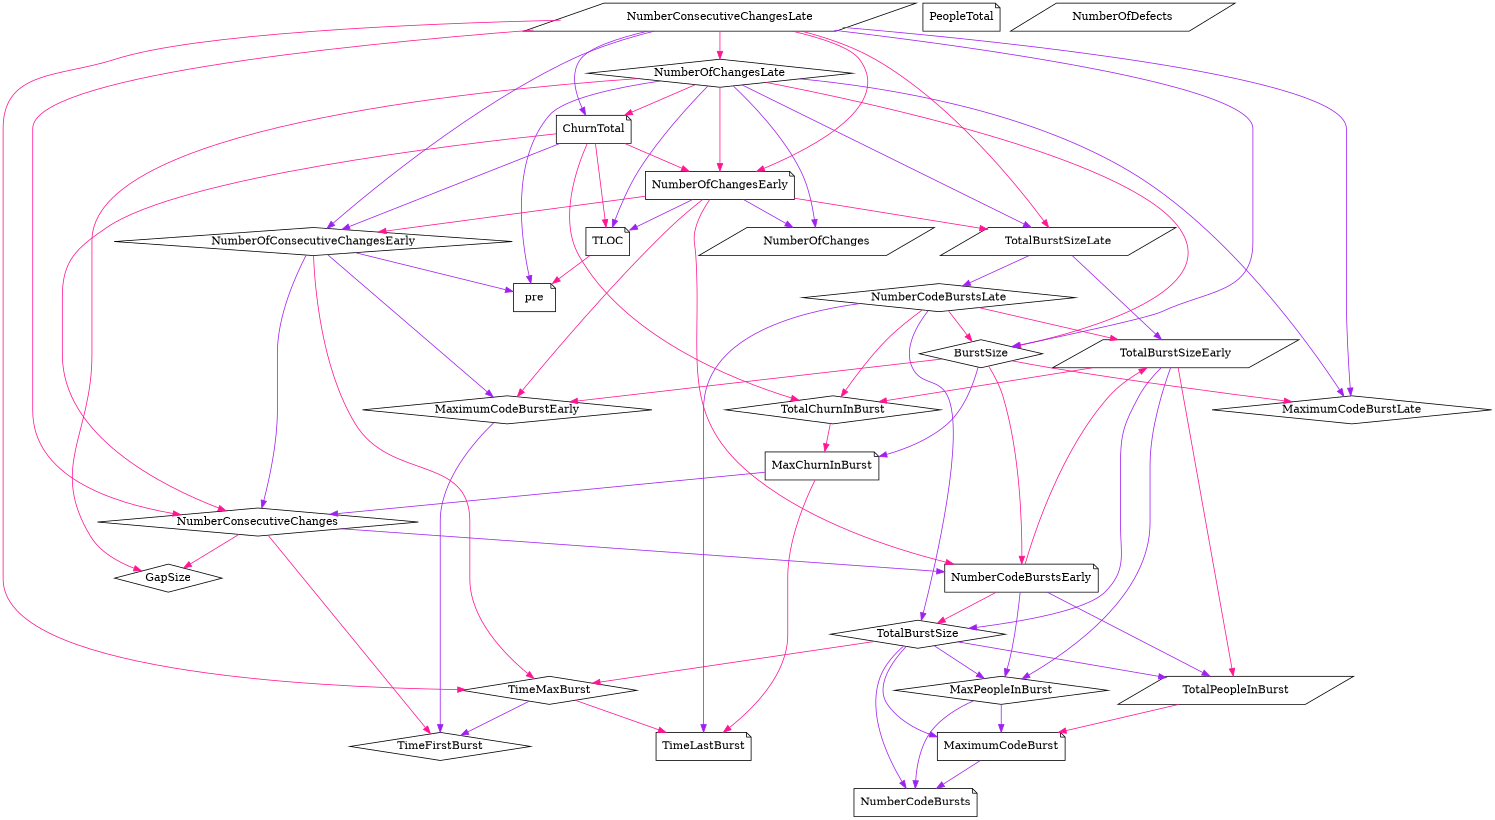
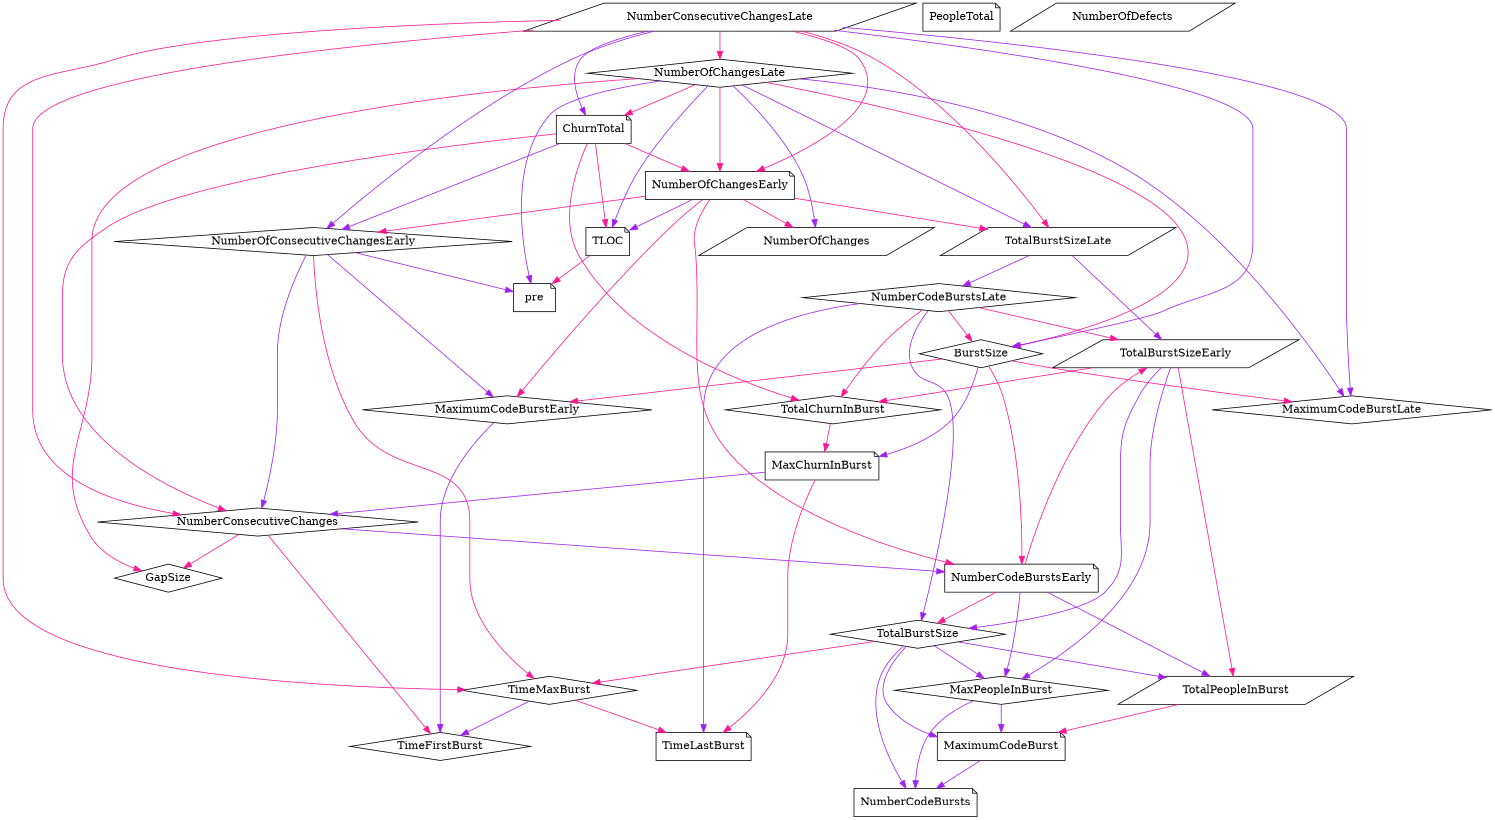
edge "NumberOfChangesEarly" -> "NumberOfChanges": color purple -> deeppink
